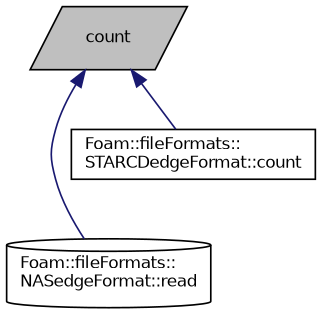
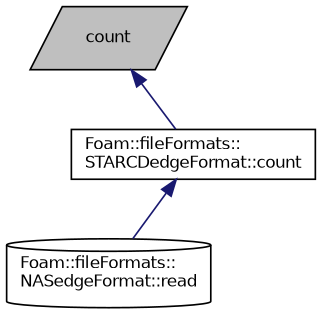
edge "Foam::fileFormats:: NASedgeFormat::read" -> "count": now "Foam::fileFormats:: NASedgeFormat::read" -> "Foam::fileFormats:: STARCDedgeFormat::count"
